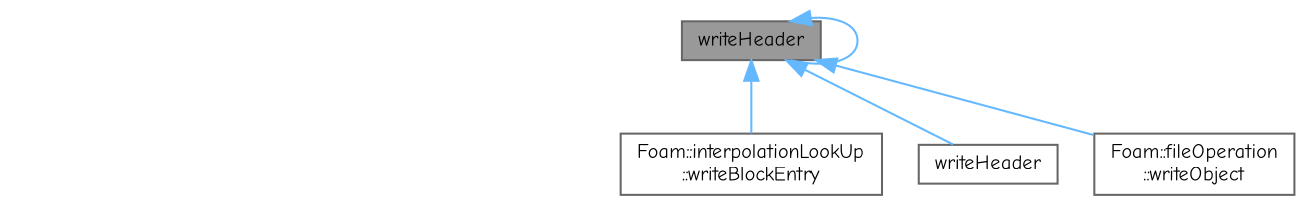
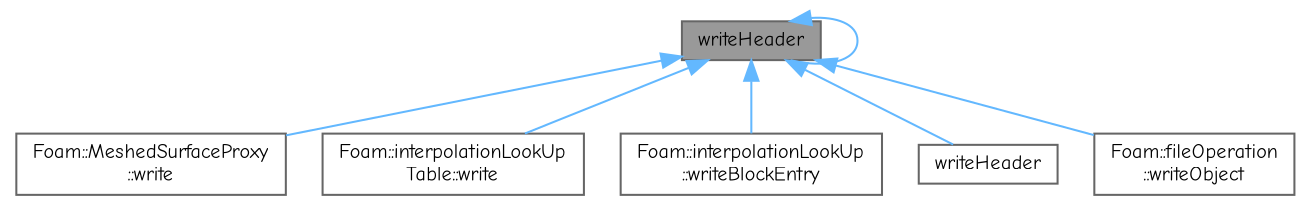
node "Foam::MeshedSurfaceProxy ::write": added
node "Foam::interpolationLookUp Table::write": added
